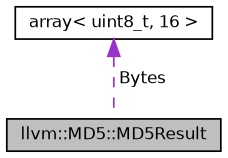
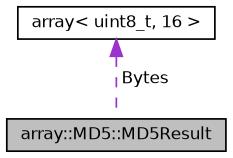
node "llvm::MD5::MD5Result": label "llvm::MD5::MD5Result" -> "array::MD5::MD5Result"
